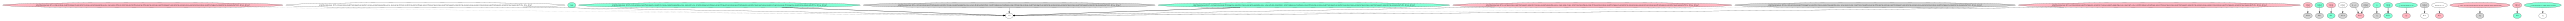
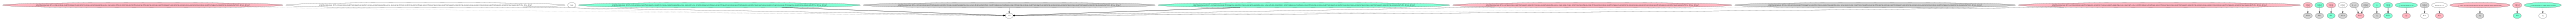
node "null": fillcolor aquamarine -> white
